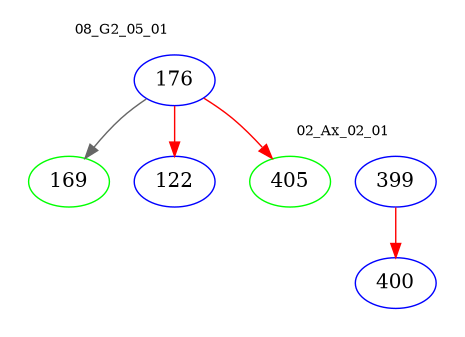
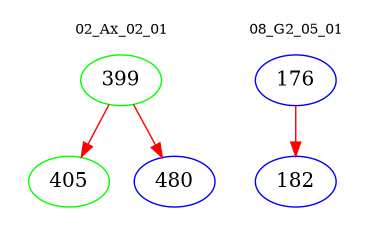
edge "176" -> "405": now "399" -> "405"
node "169": removed
node "122": label "122" -> "182"
node "399": color blue -> green
node "400": label "400" -> "480"
